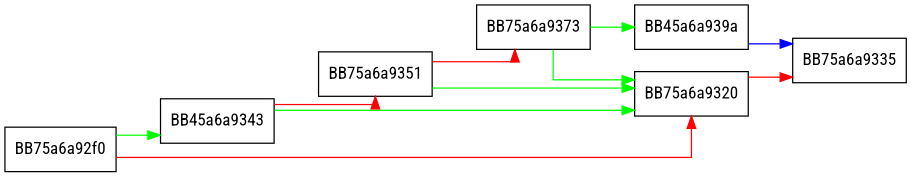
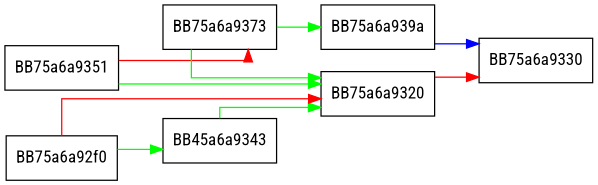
node "BB45a6a939a": label "BB45a6a939a" -> "BB75a6a939a"
node "BB75a6a9335": label "BB75a6a9335" -> "BB75a6a9330"
edge "BB45a6a9343" -> "BB75a6a9351": removed
